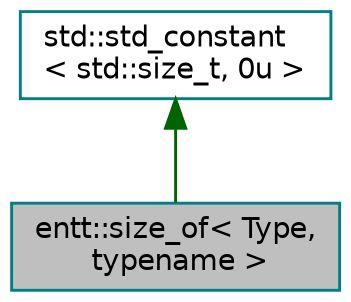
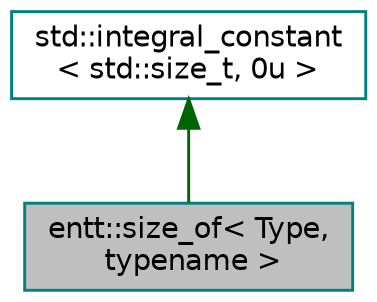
node "std::std_constant < std::size_t, 0u >": label "std::std_constant < std::size_t, 0u >" -> "std::integral_constant < std::size_t, 0u >"
